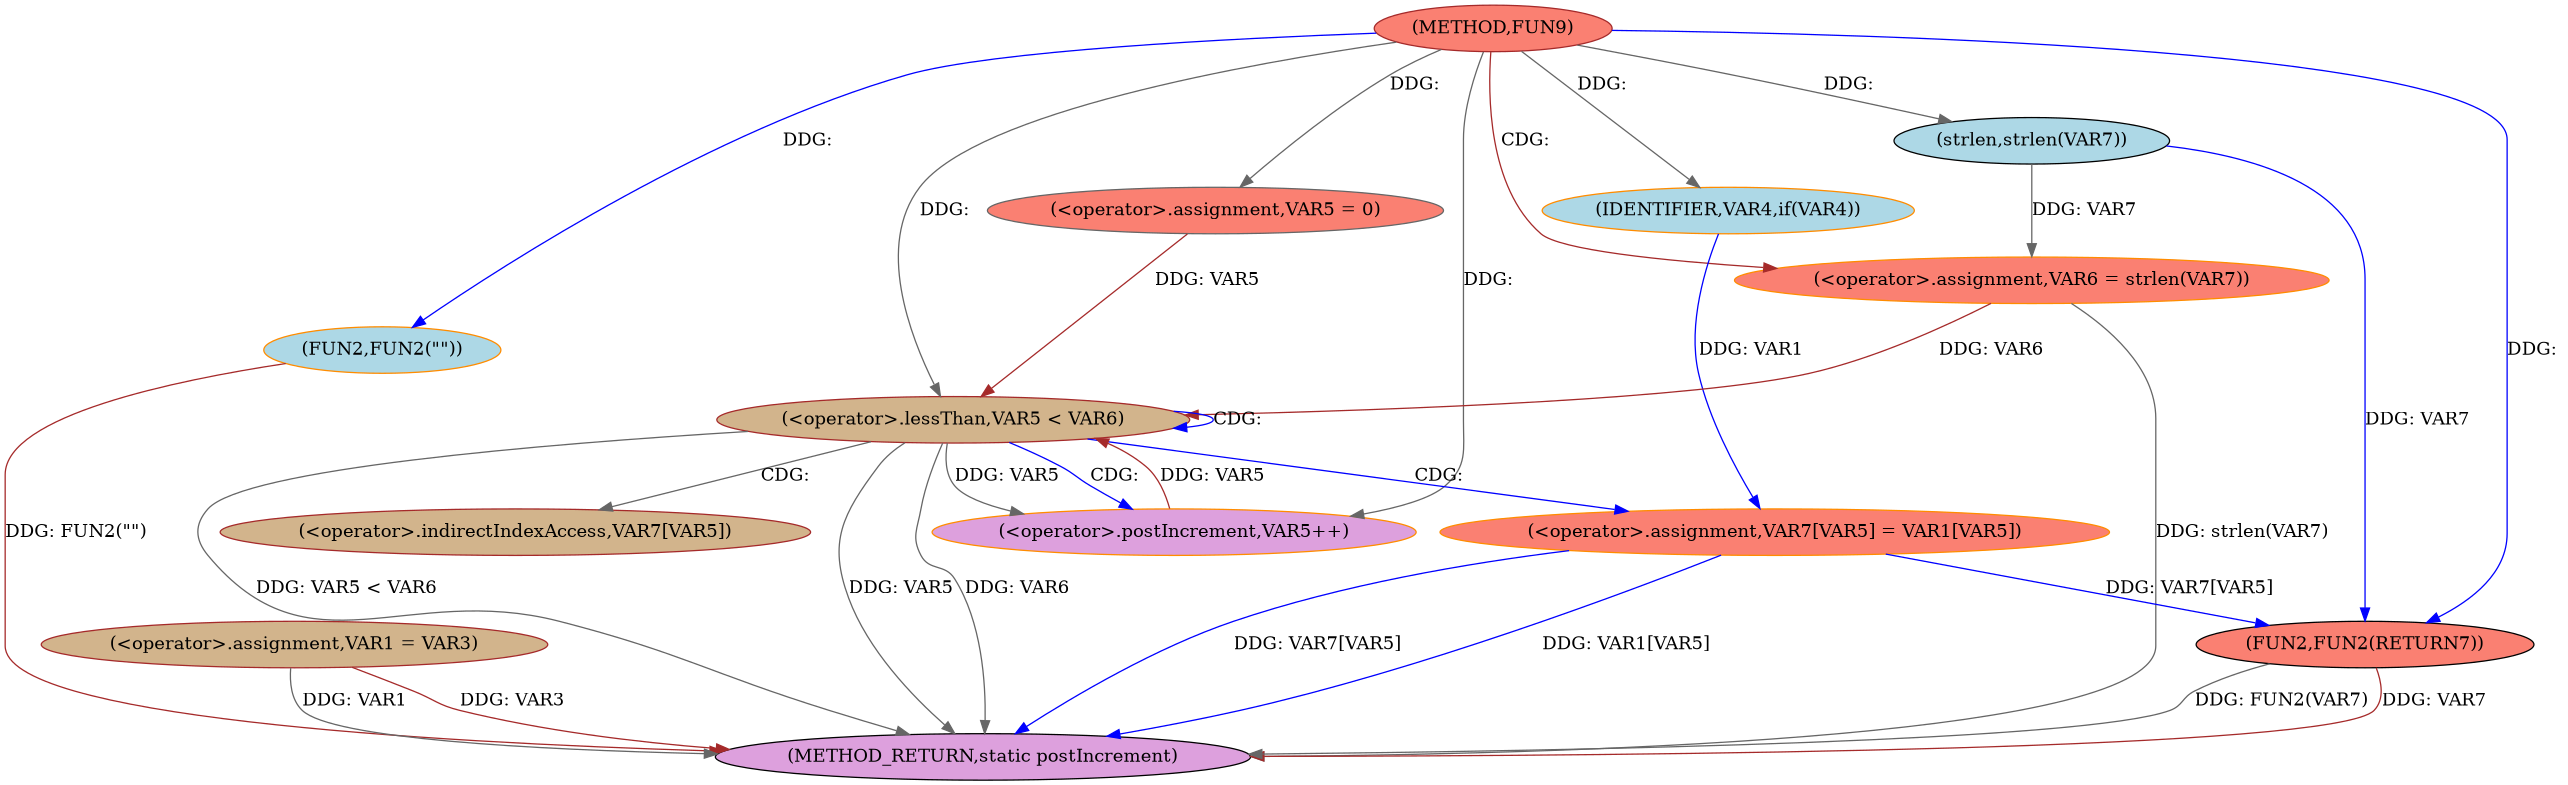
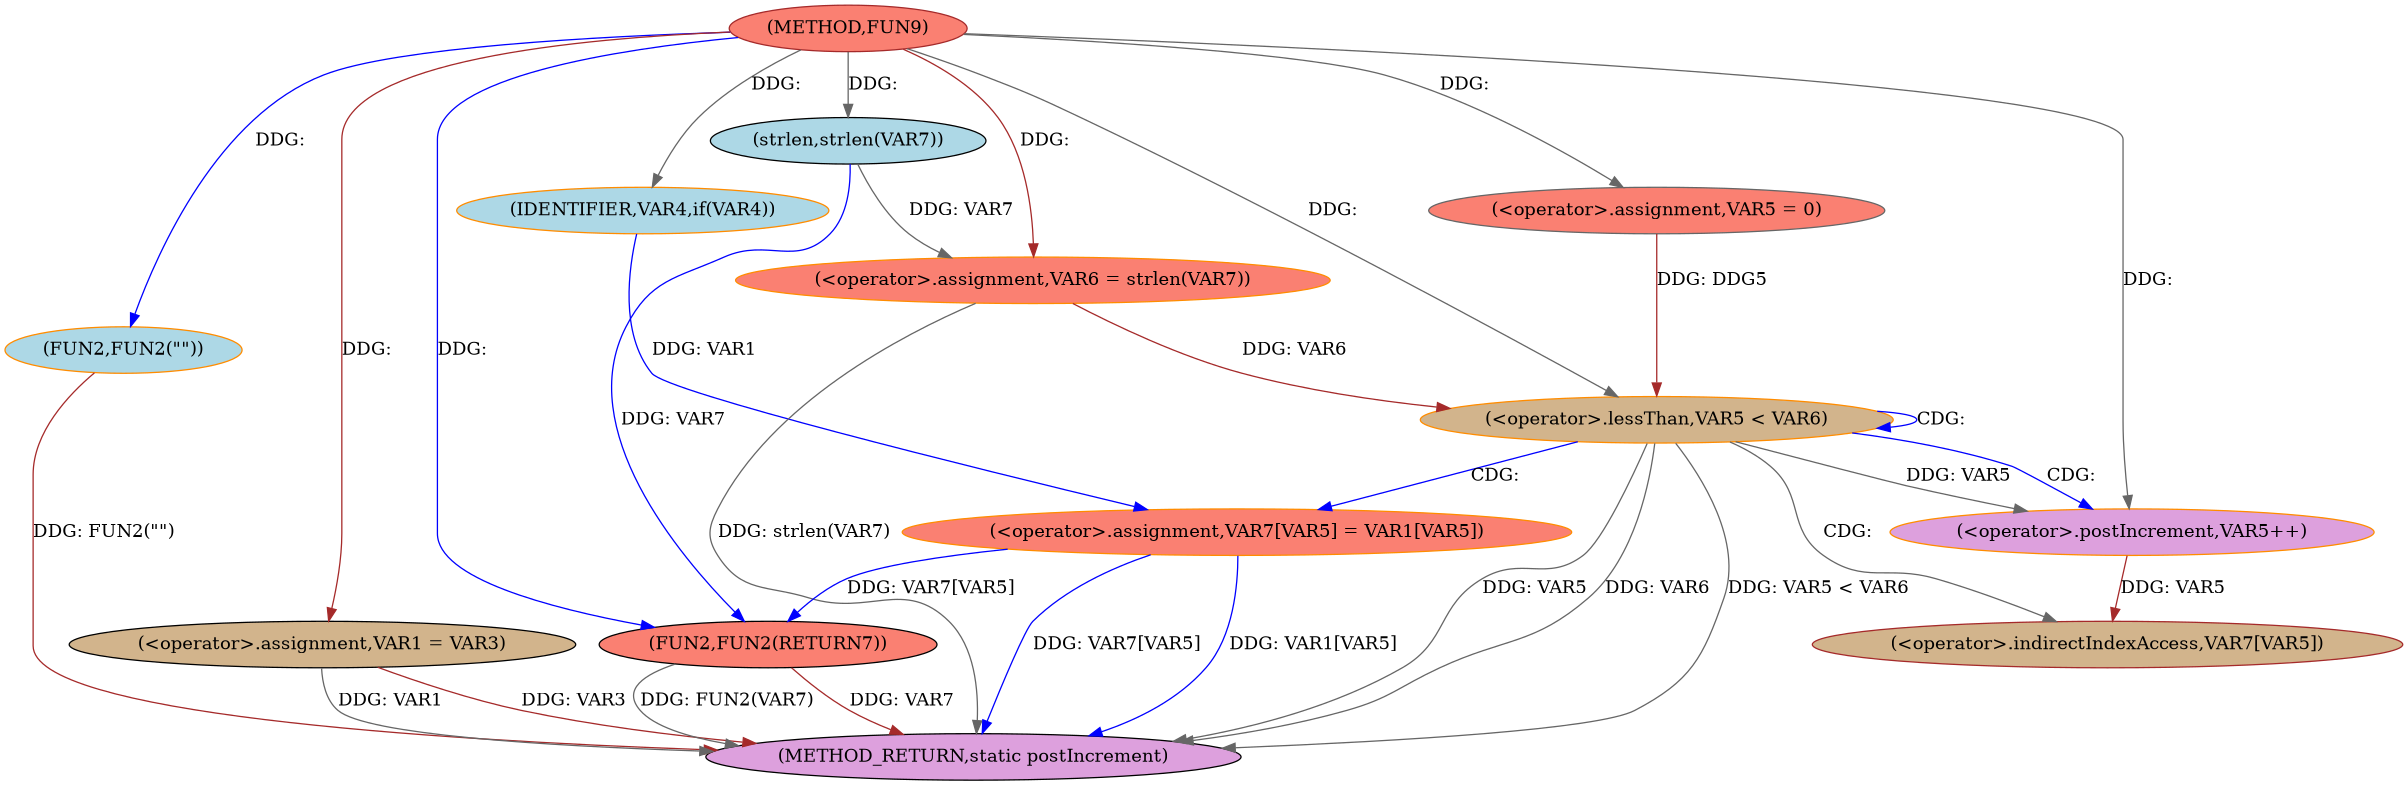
edge "(METHOD,FUN9)" -> "(<operator>.assignment,VAR6 = strlen(VAR7))": label "CDG: " -> "DDG: "
edge "(METHOD,FUN9)" -> "(<operator>.assignment,VAR1 = VAR3)": added, label "DDG:"
edge "(<operator>.assignment,VAR5 = 0)" -> "(<operator>.lessThan,VAR5 < VAR6)": label "DDG: VAR5" -> "DDG: DDG5"
node "(<operator>.lessThan,VAR5 < VAR6)": color brown -> darkorange
edge "(<operator>.postIncrement,VAR5++)" -> "(<operator>.lessThan,VAR5 < VAR6)": now "(<operator>.postIncrement,VAR5++)" -> "(<operator>.indirectIndexAccess,VAR7[VAR5])"
node "(<operator>.assignment,VAR1 = VAR3)": color brown -> black
